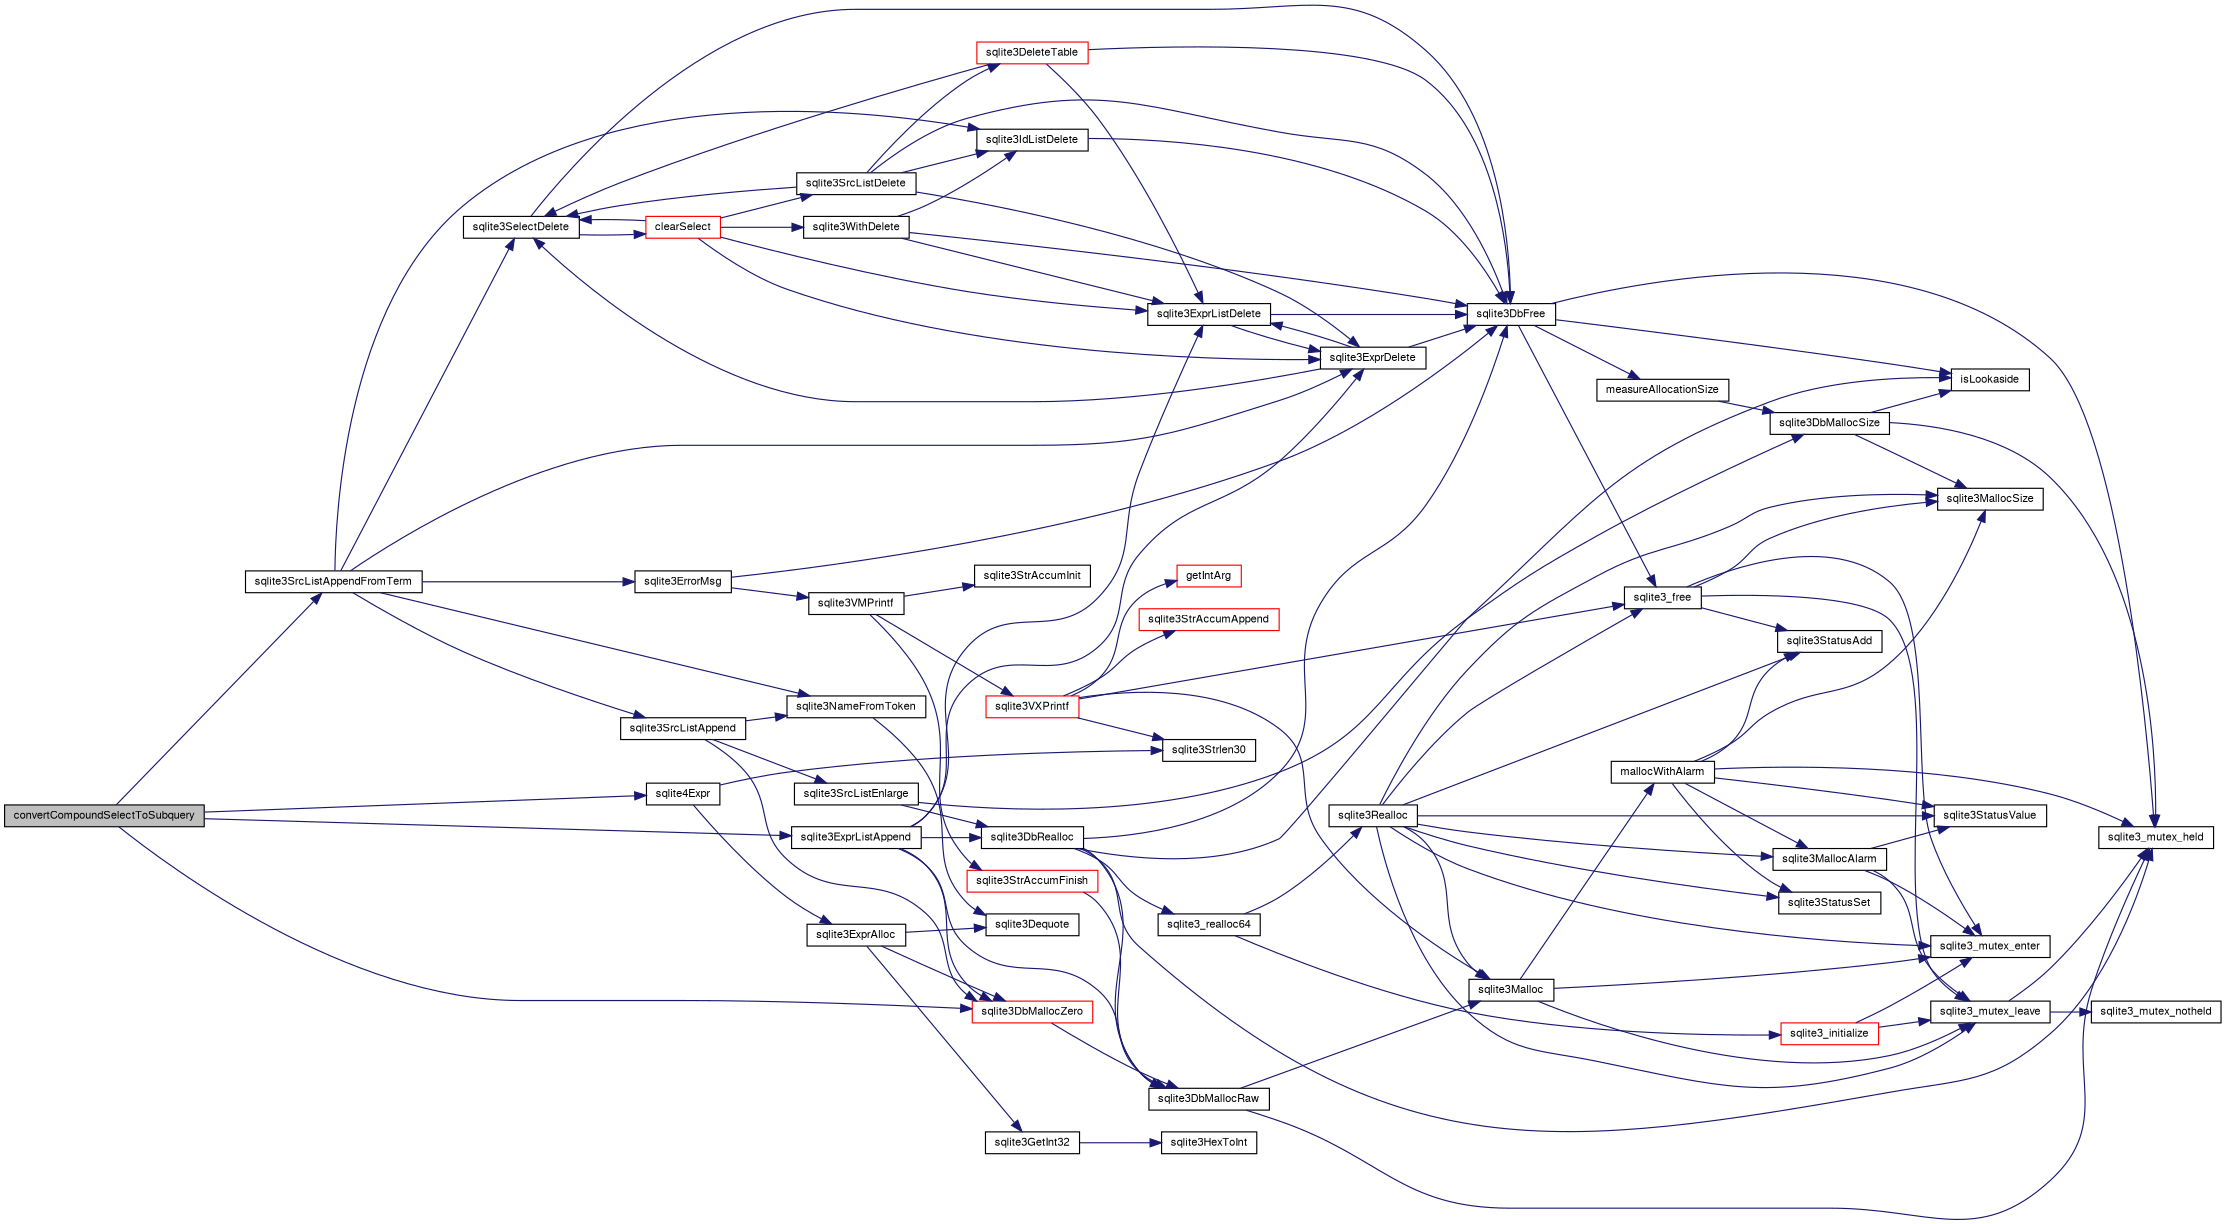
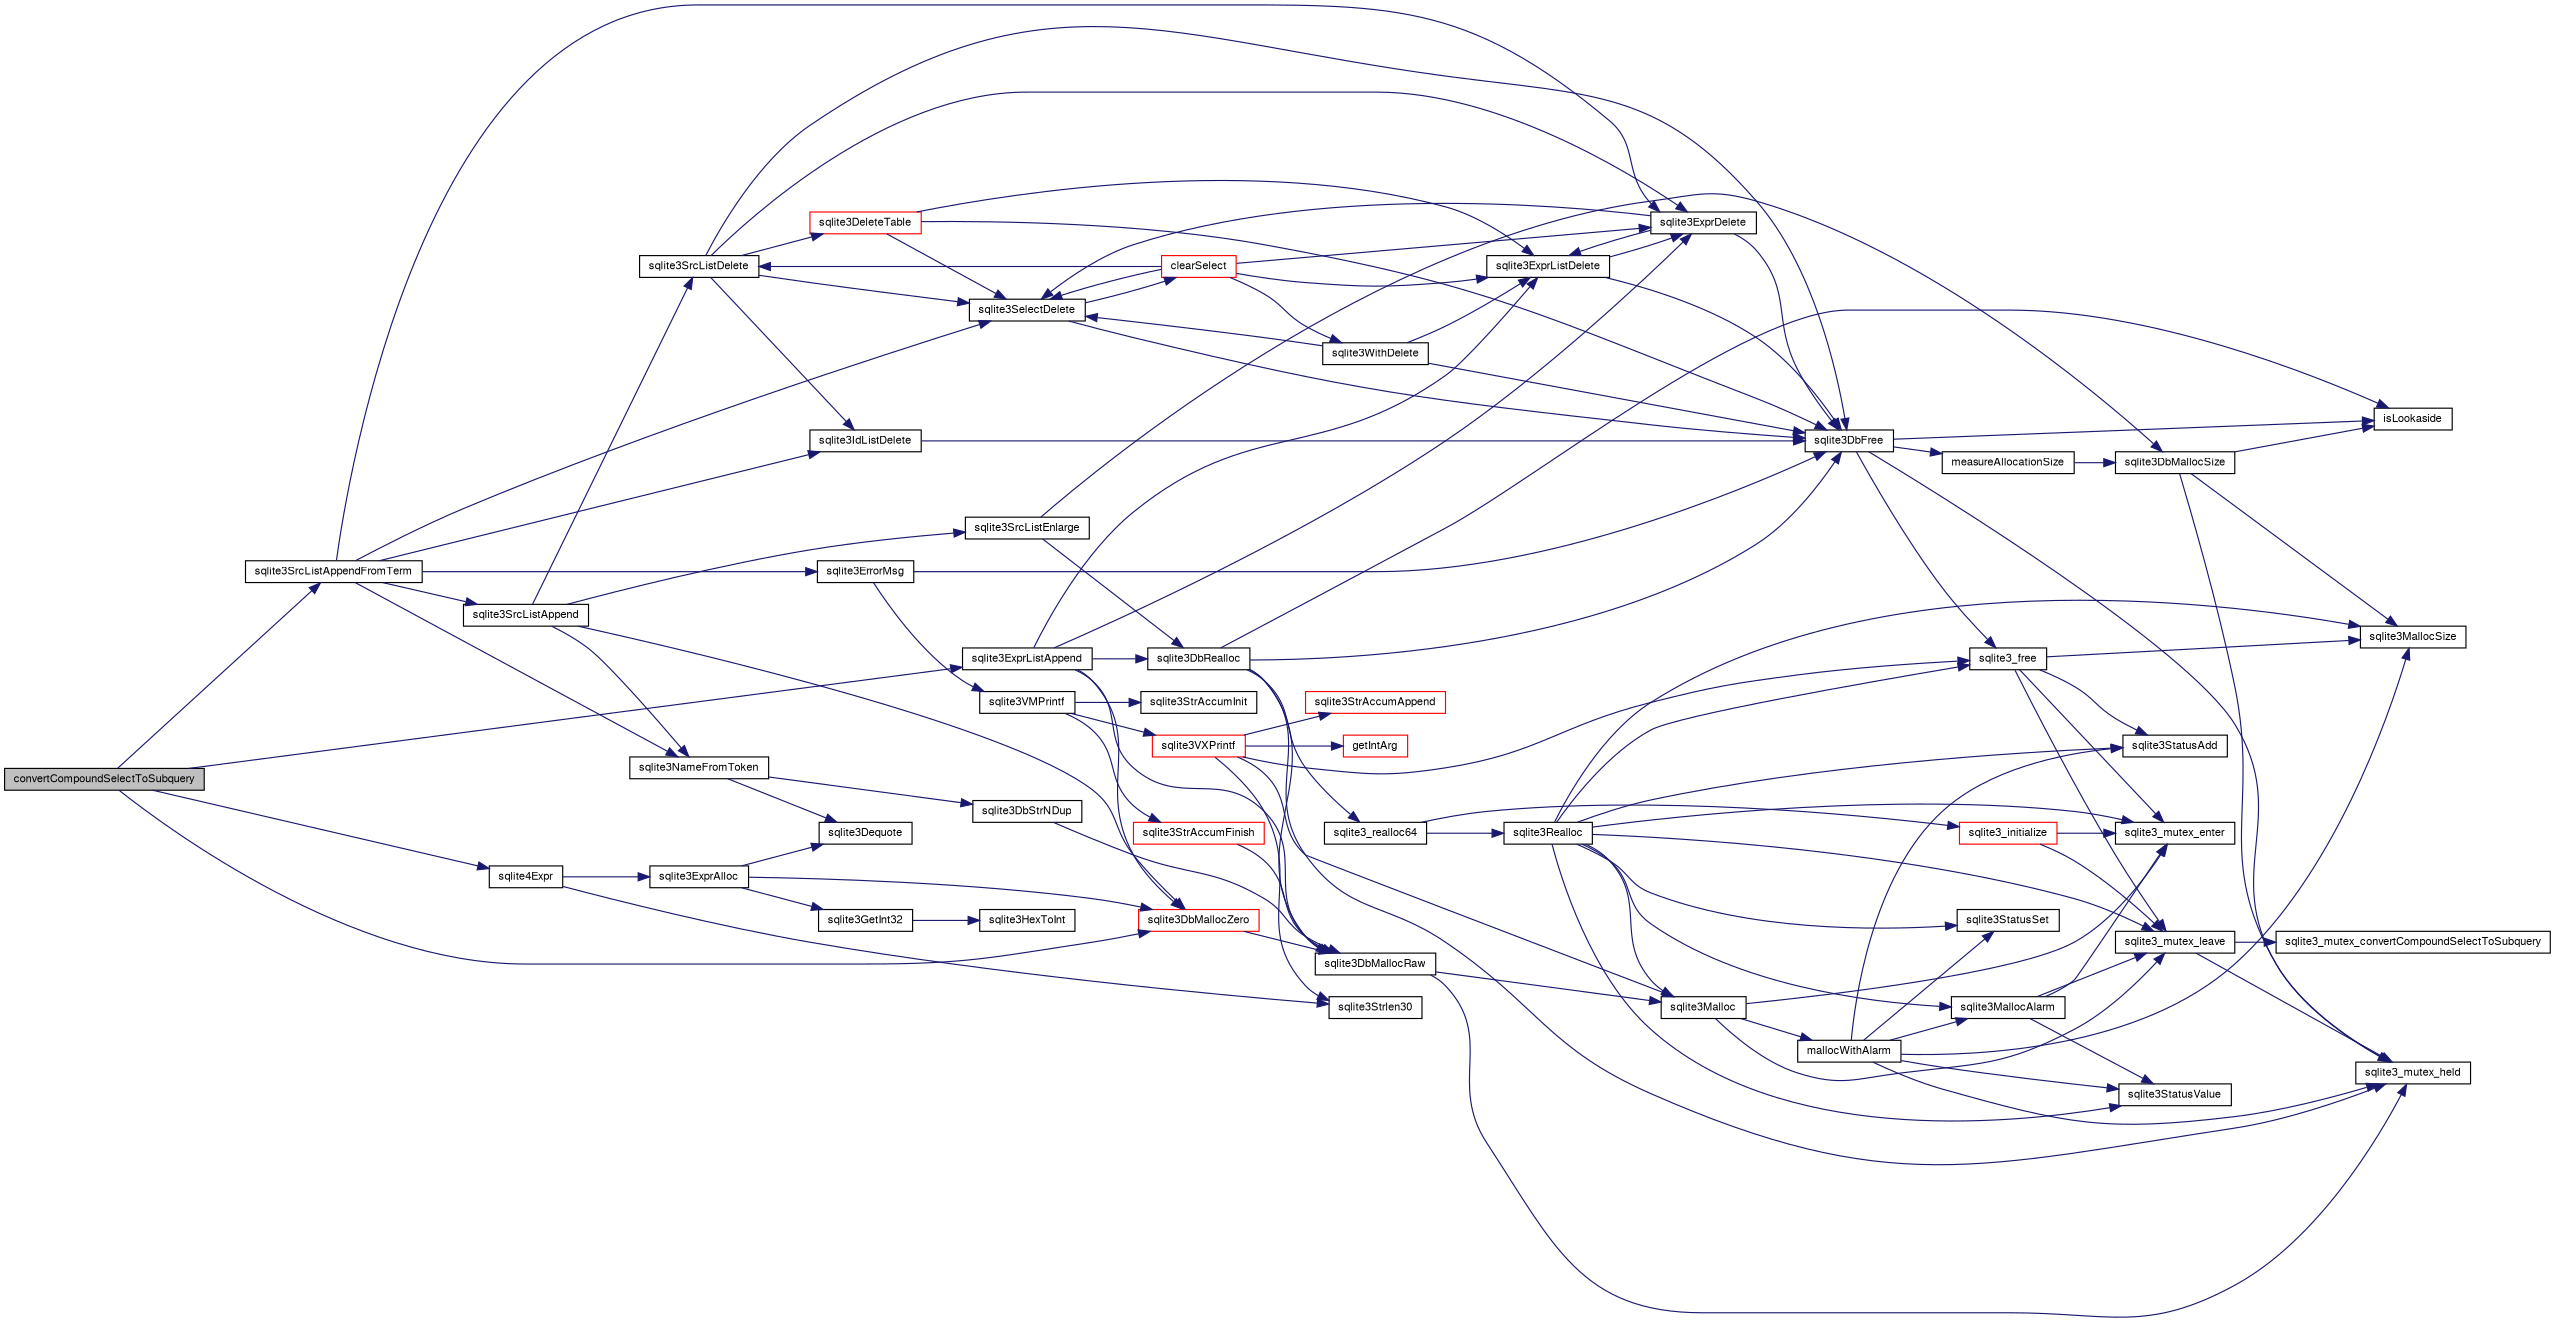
edge "sqlite3WithDelete" -> "sqlite3IdListDelete": now "sqlite3WithDelete" -> "sqlite3SelectDelete"
edge "sqlite3SrcListAppend" -> "sqlite3SrcListDelete": added
node "sqlite3DbStrNDup": added
node "sqlite3_mutex_notheld": label "sqlite3_mutex_notheld" -> "sqlite3_mutex_convertCompoundSelectToSubquery"
